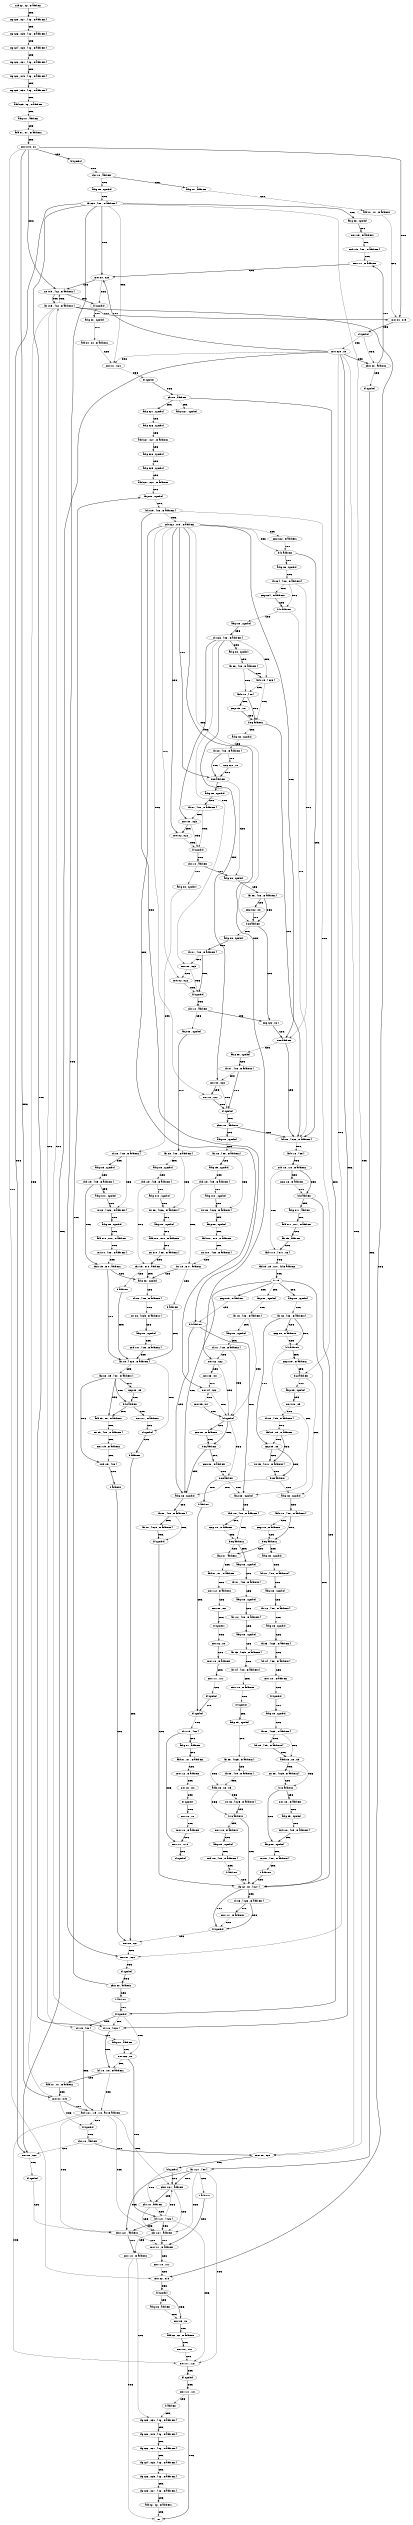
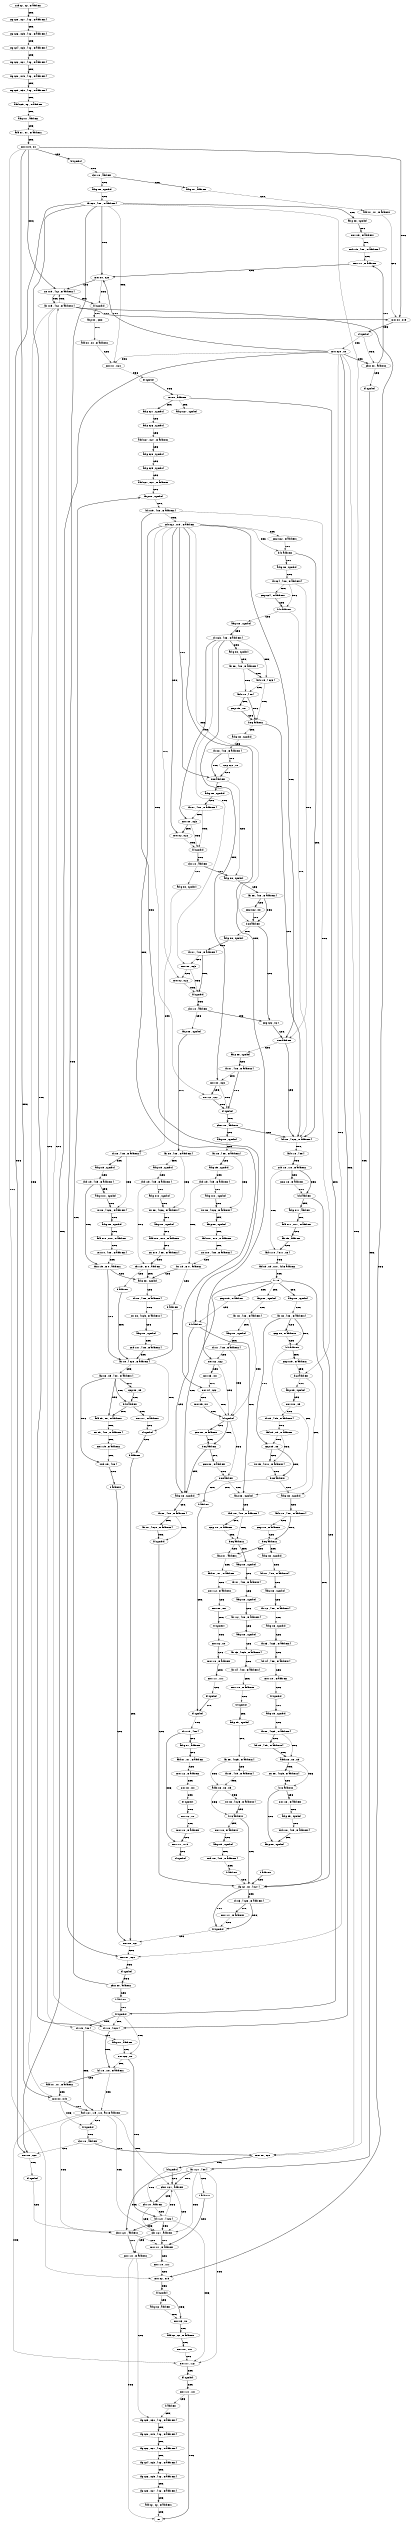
node "adrp x0 , symbol": label "adrp x0 , symbol" -> "adrp x0 , cmn"
node "cbz x0 , address": label "cbz x0 , address" -> "ret x0 , address"
edge "mov x5 , xzr" -> "mov x4 , x22": reversed
edge "add x9 , x9 , # address" -> "str x9 , [ x10 , # address ]": style bold -> solid
node "str xzr , [ x8 , # address ]": removed
